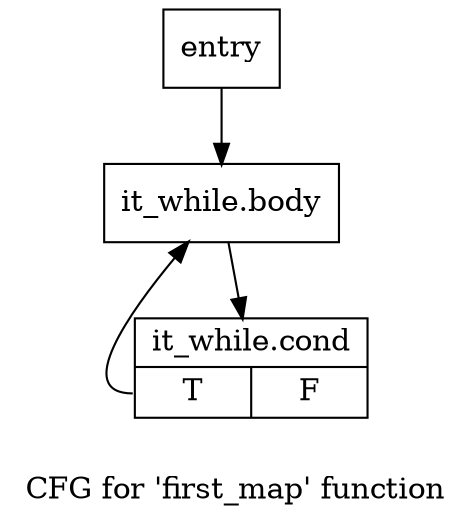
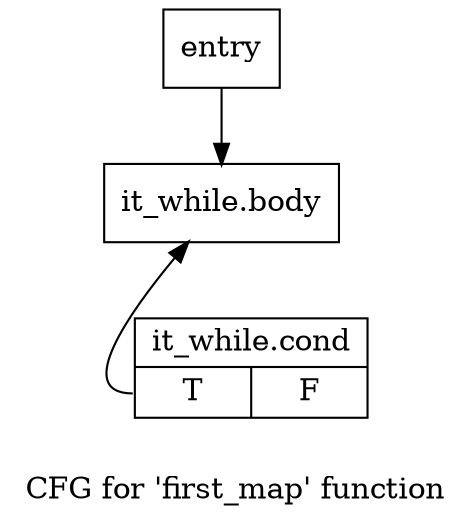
edge "it_while.body" -> "it_while.cond": removed
